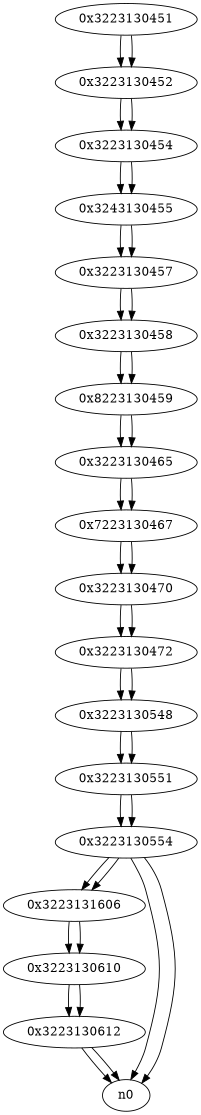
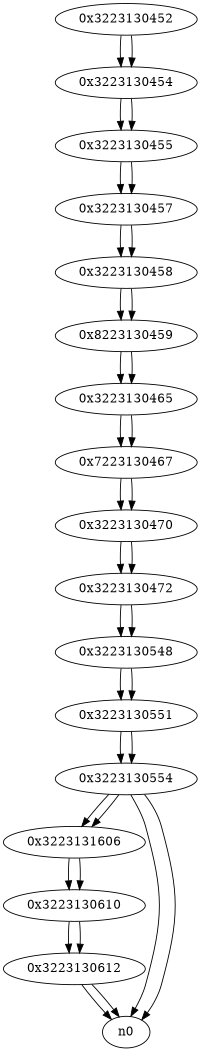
node "0x3223130451": removed
node "0x3243130455": label "0x3243130455" -> "0x3223130455"
